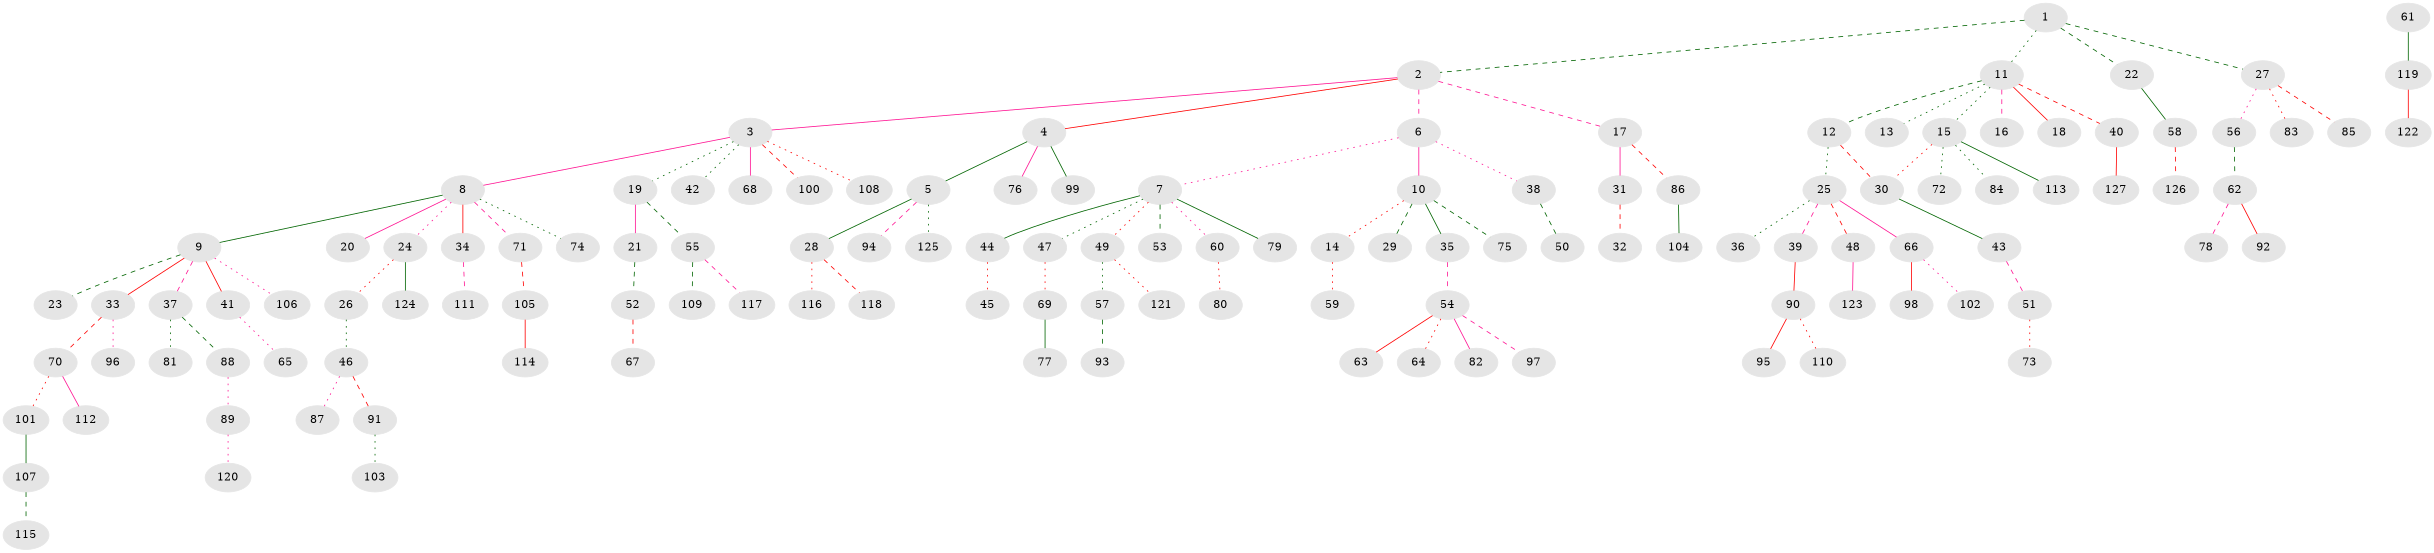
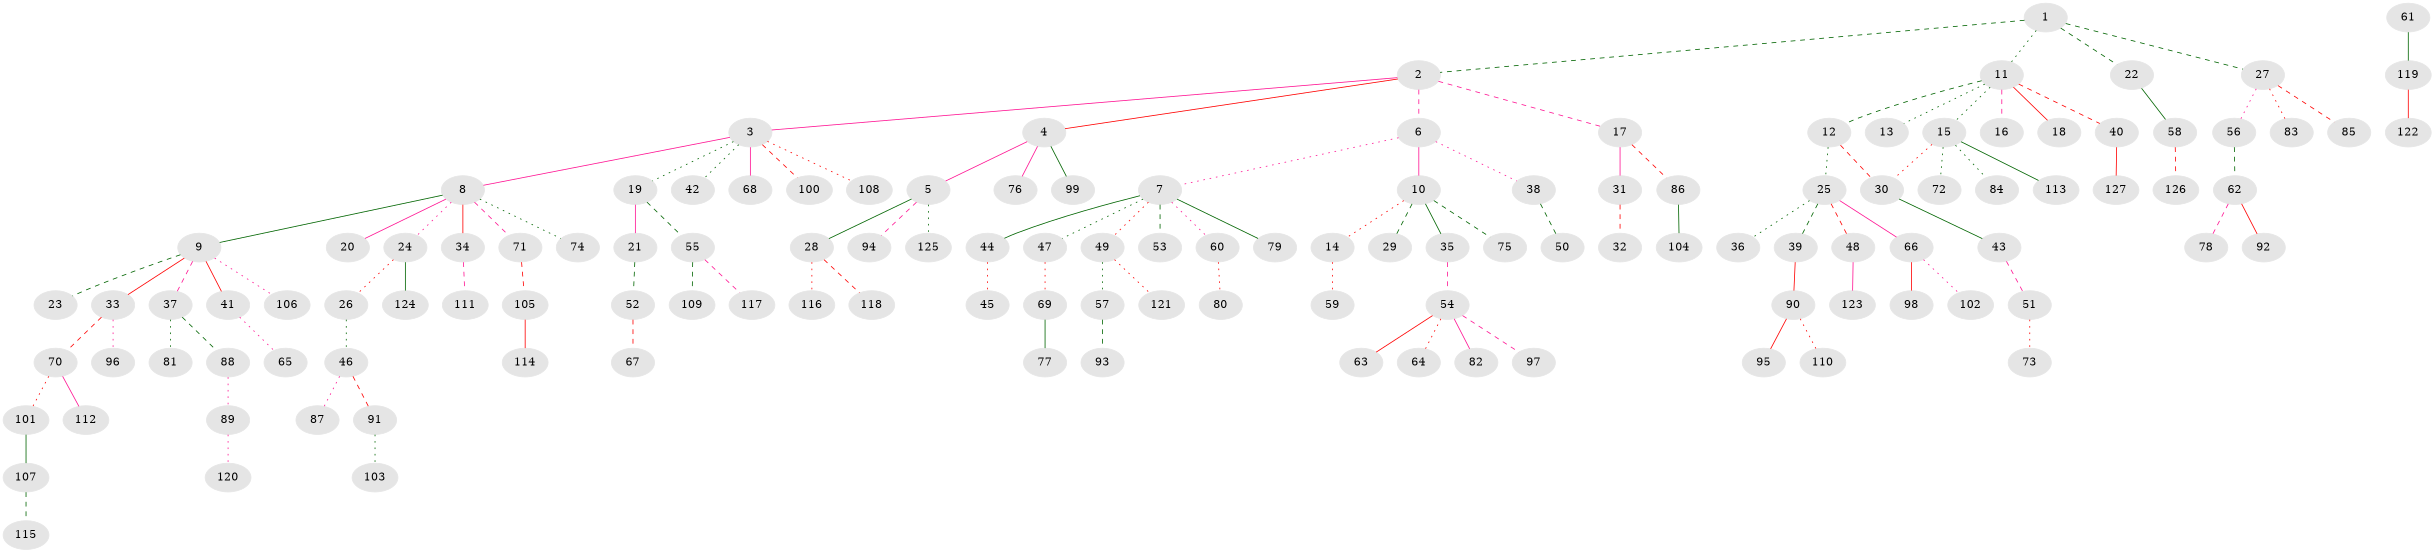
edge "4" -- "5": color darkgreen -> deeppink
edge "25" -- "39": color deeppink -> darkgreen
